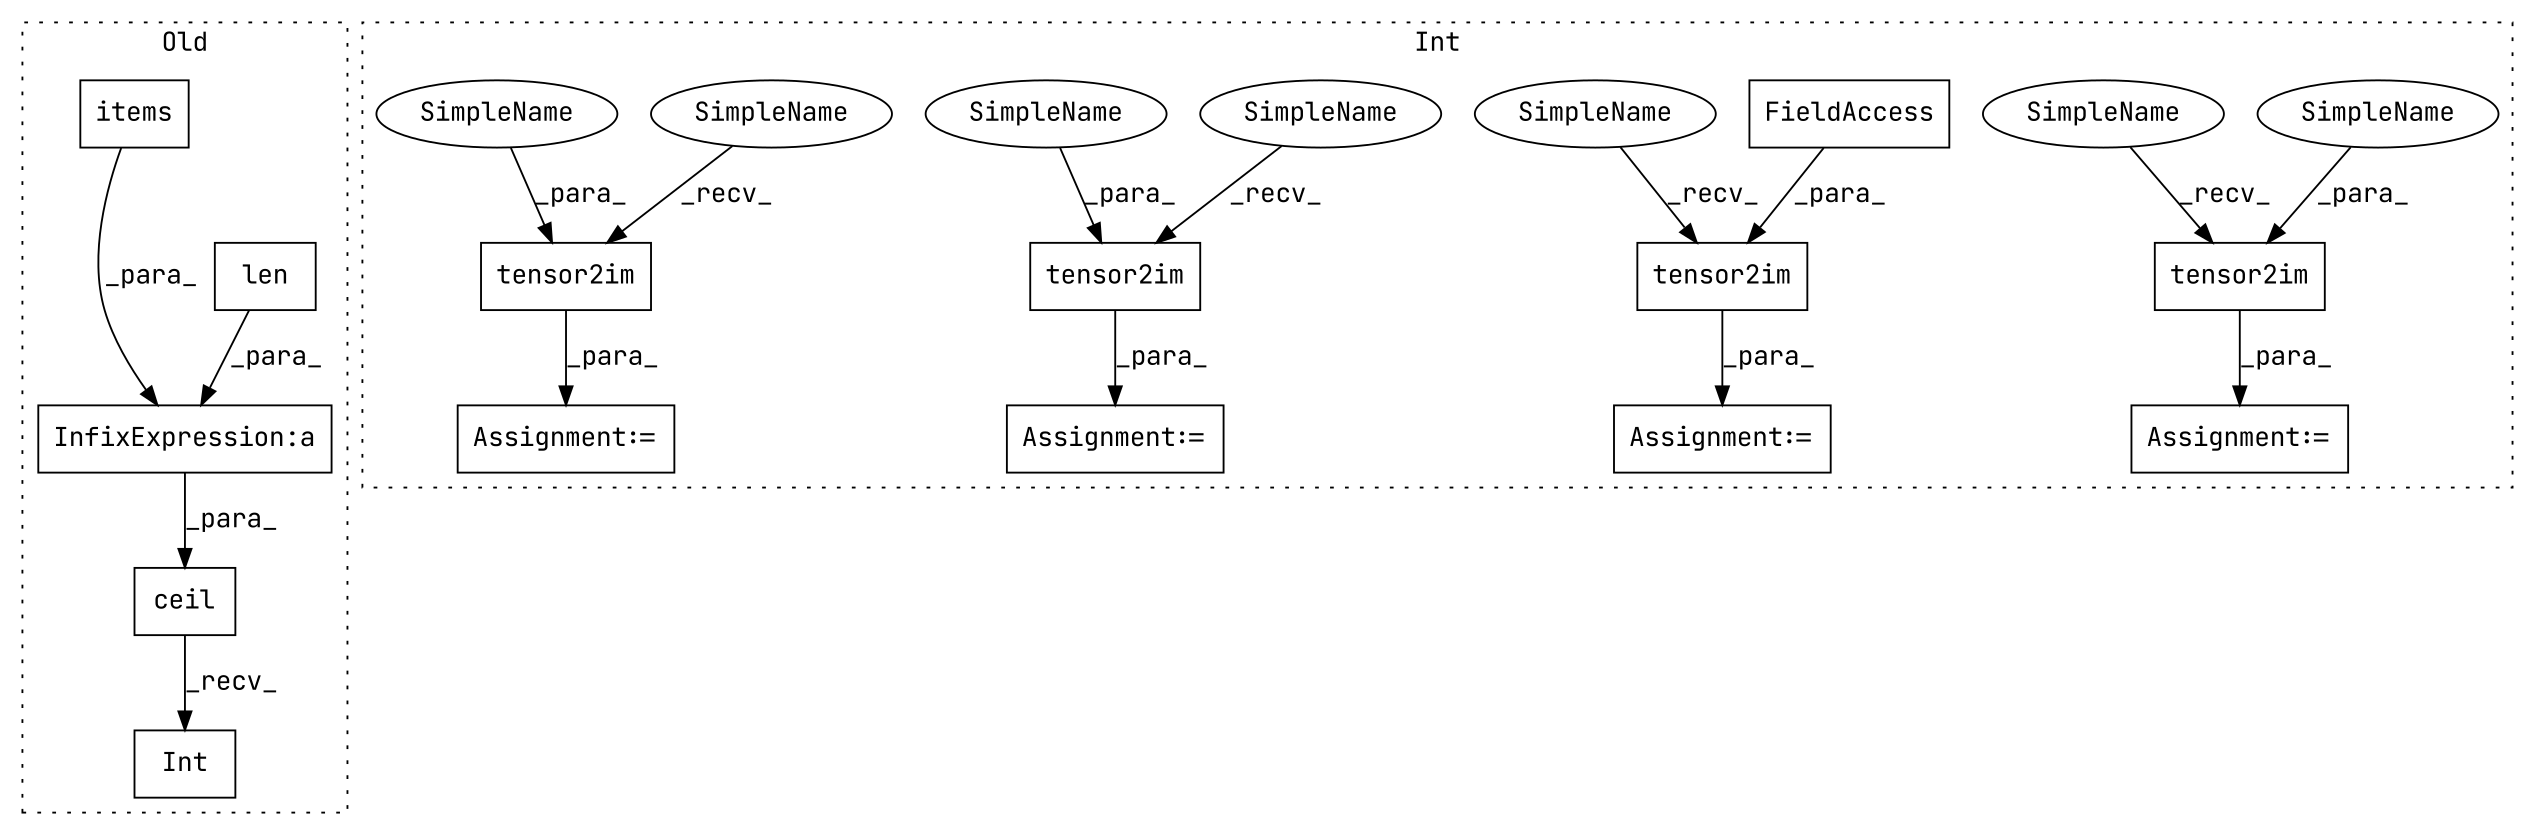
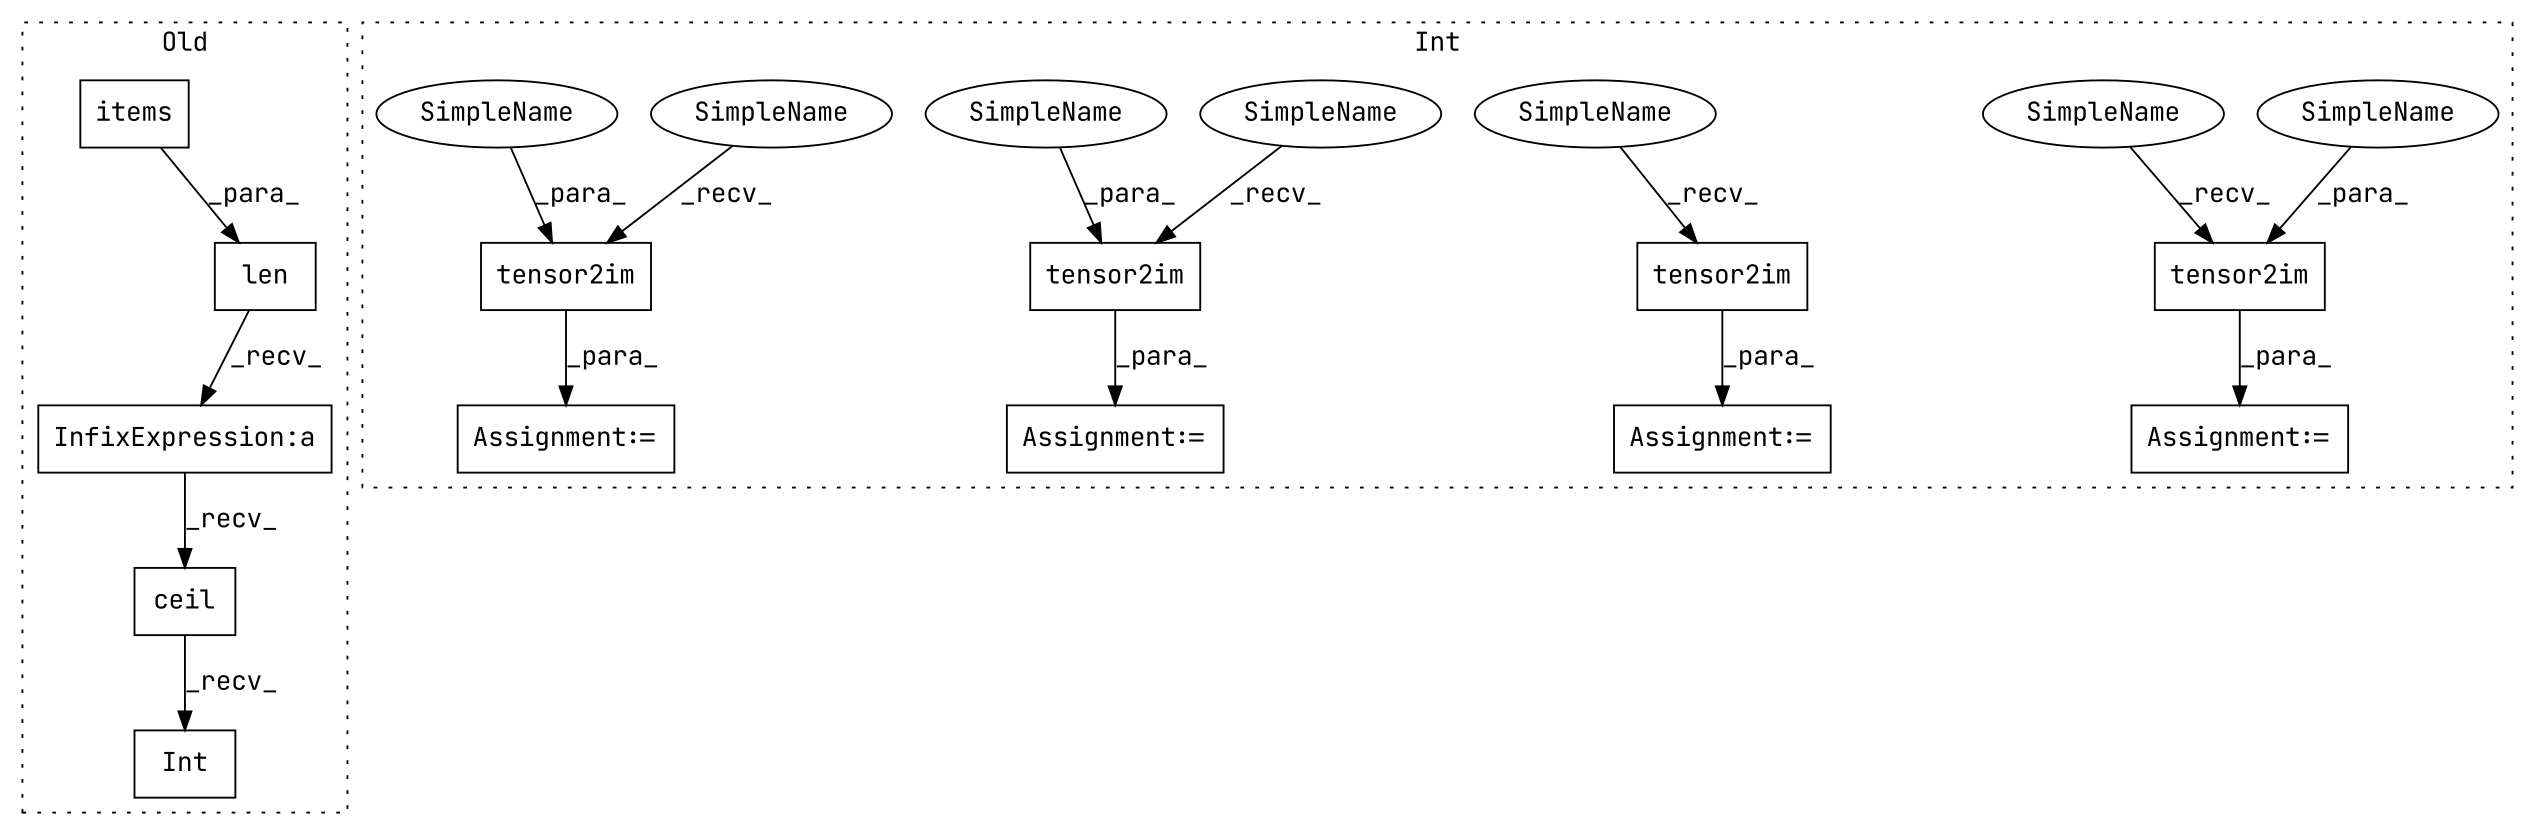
node "FieldAccess": removed
edge "items" -> "InfixExpression:a": now "items" -> "len"
edge "len" -> "InfixExpression:a": label "_para_" -> "_recv_"
edge "InfixExpression:a" -> "ceil": label "_para_" -> "_recv_"
